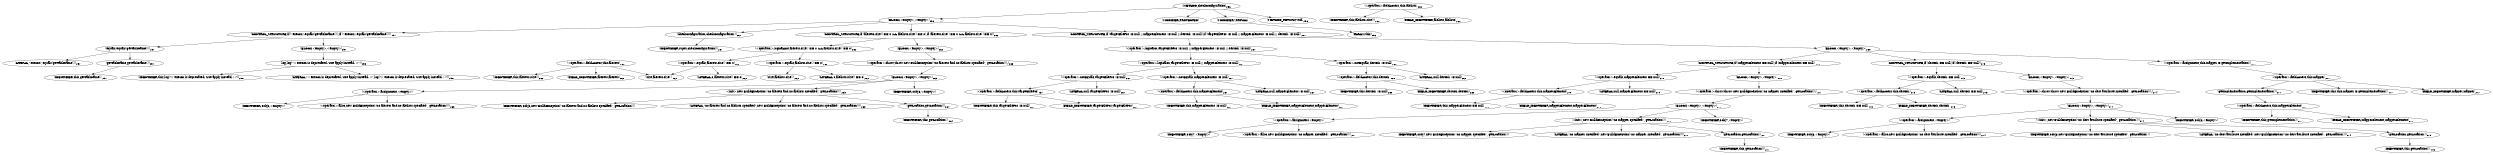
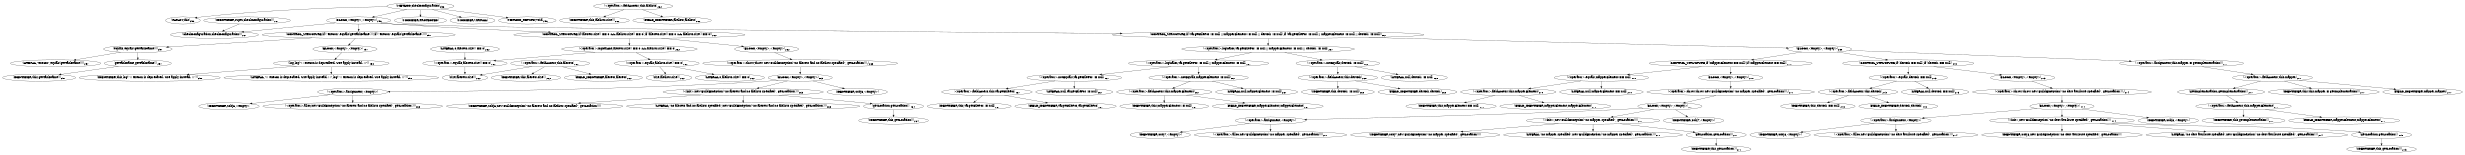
edge "(MODIFIER,VIRTUAL)" -> "(PARAM,this)": now "(METHOD,checkConfiguration)" -> "(PARAM,this)"
edge "(checkConfiguration,checkConfiguration())" -> "(IDENTIFIER,super,checkConfiguration())": reversed
edge "(<operator>.equals,filesets.size() == 0)" -> "(LITERAL,0,filesets.size() == 0)": reversed
